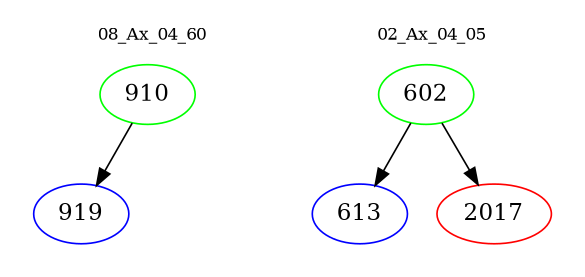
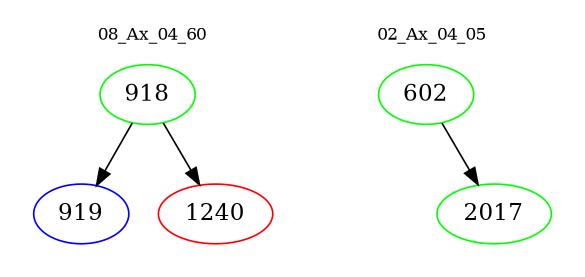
node "910": label "910" -> "918"
node "1240": added
node "613": removed
node "2017": color red -> green
